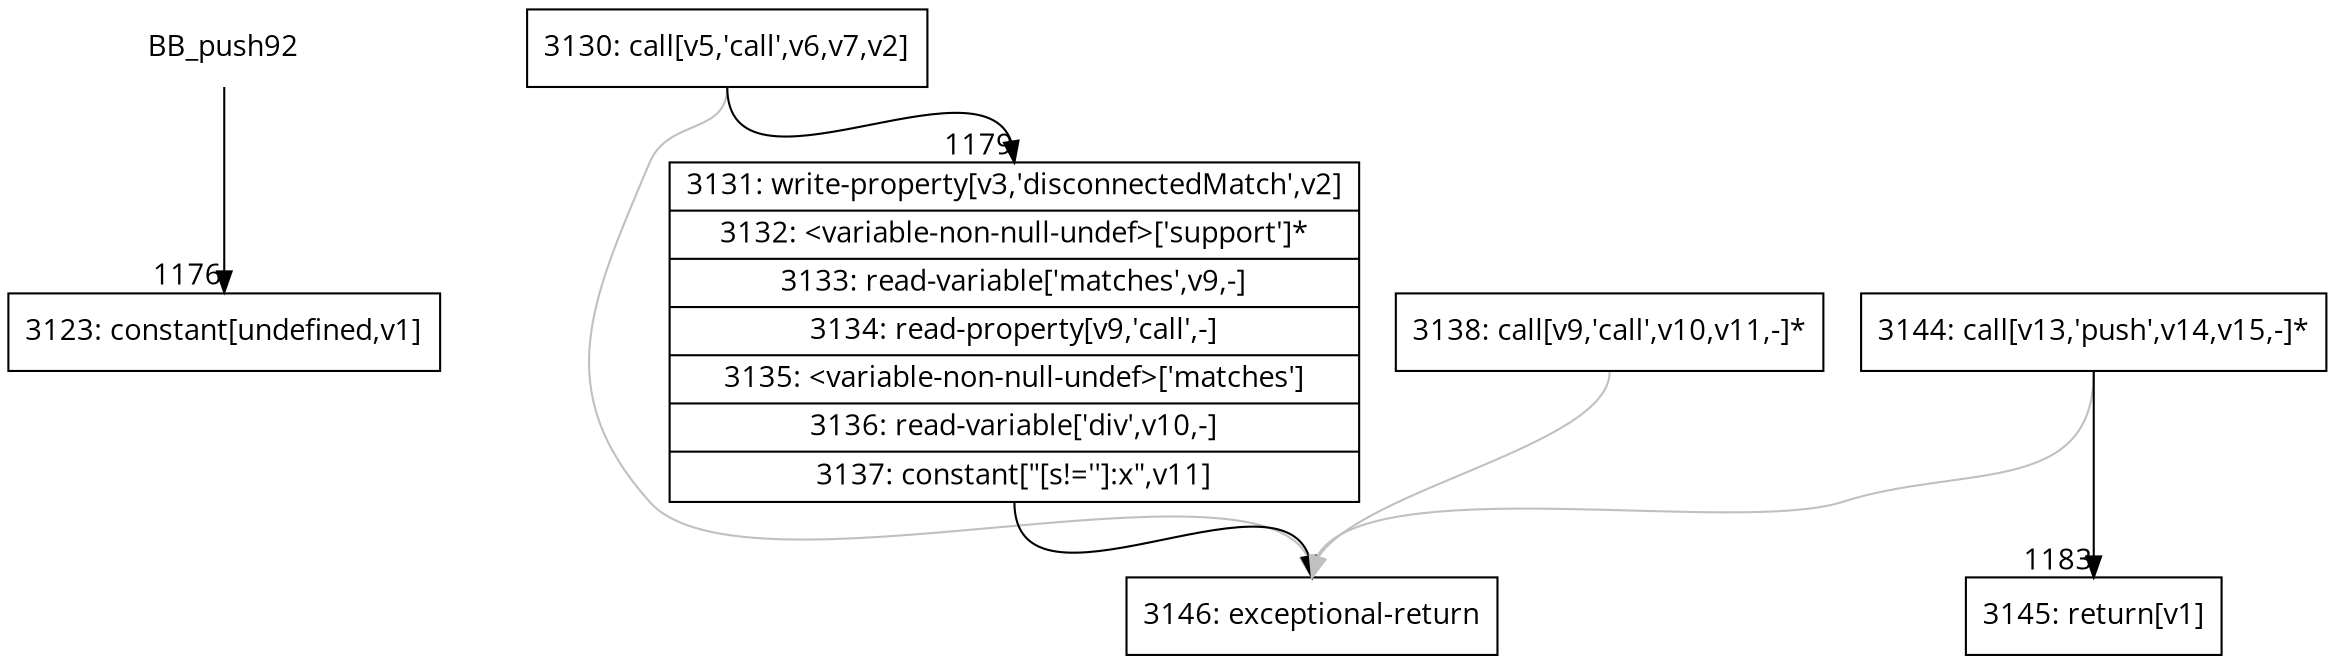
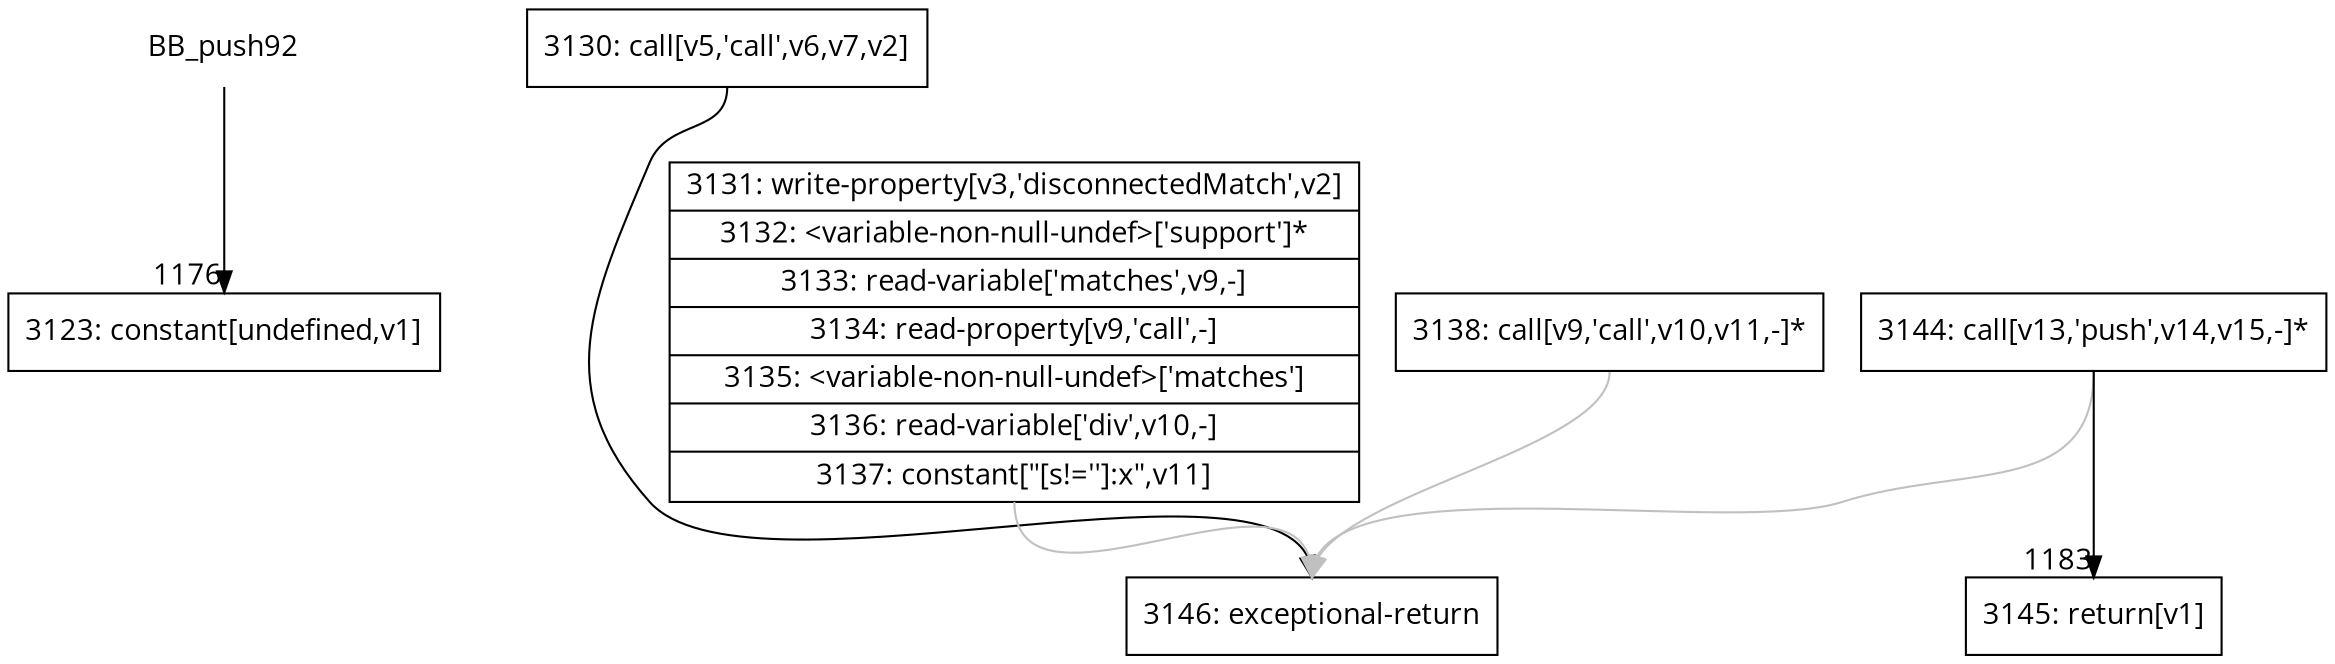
edge "3130: call[v5,'call',v6,v7,v2]" -> "3131: write-property[v3,'disconnectedMatch',v2]": removed
edge "3130: call[v5,'call',v6,v7,v2]" -> "3146: exceptional-return": color gray -> black
edge "3131: write-property[v3,'disconnectedMatch',v2]" -> "3146: exceptional-return": color black -> gray
